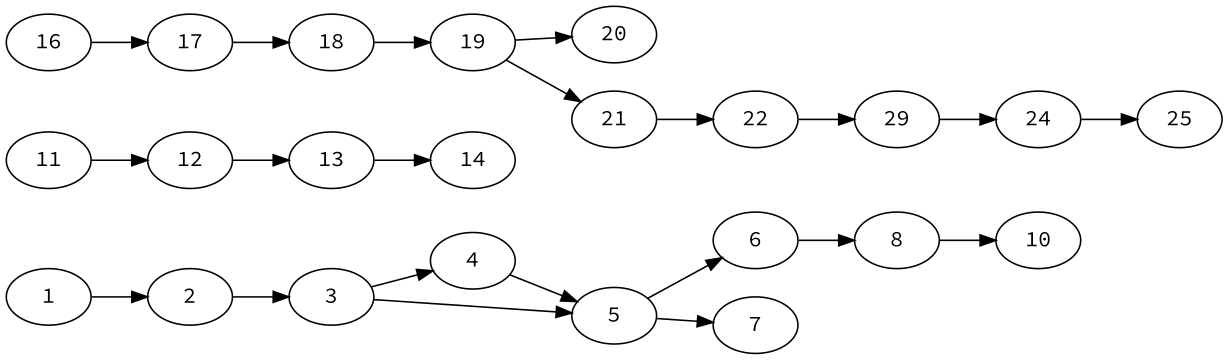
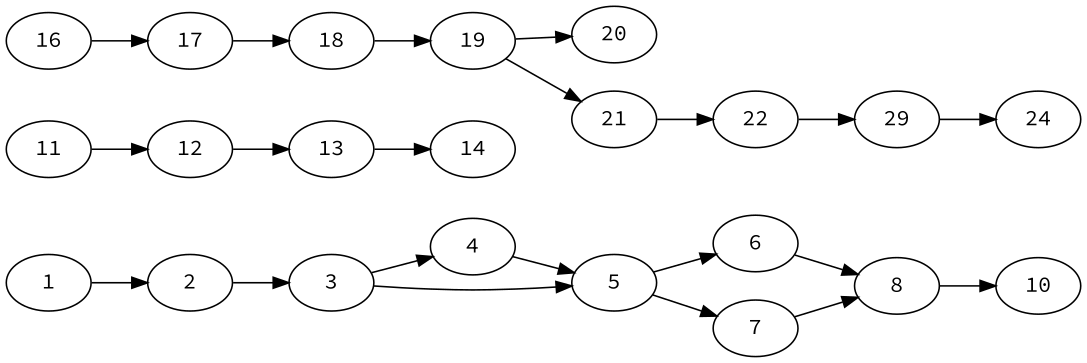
node "25": removed
edge "7" -> "8": added
